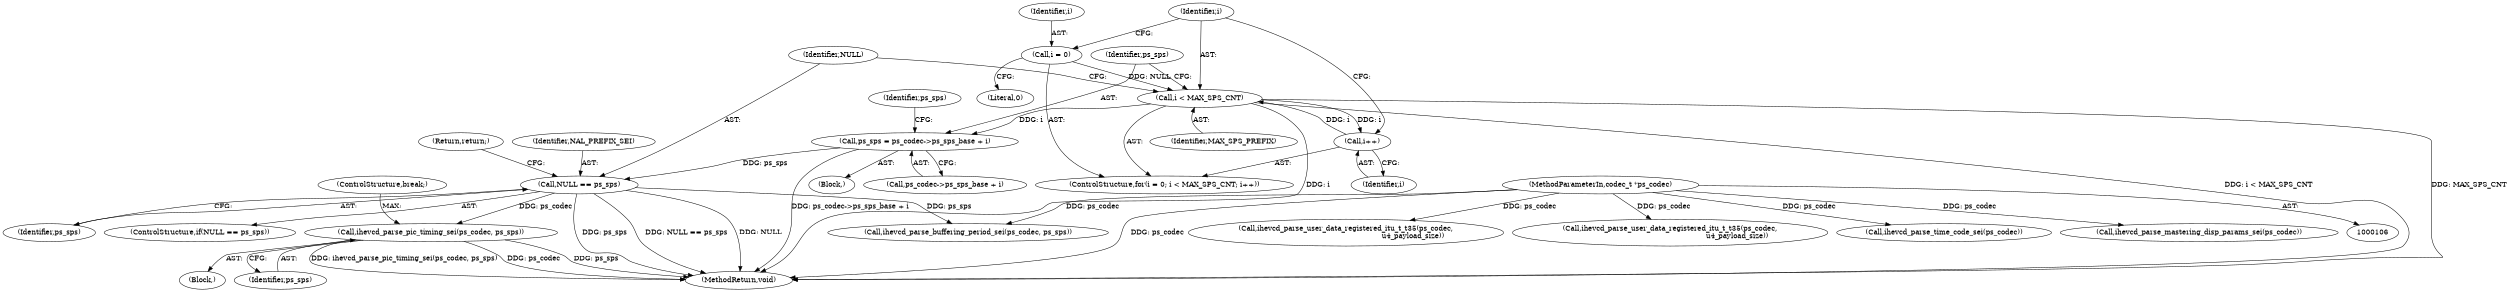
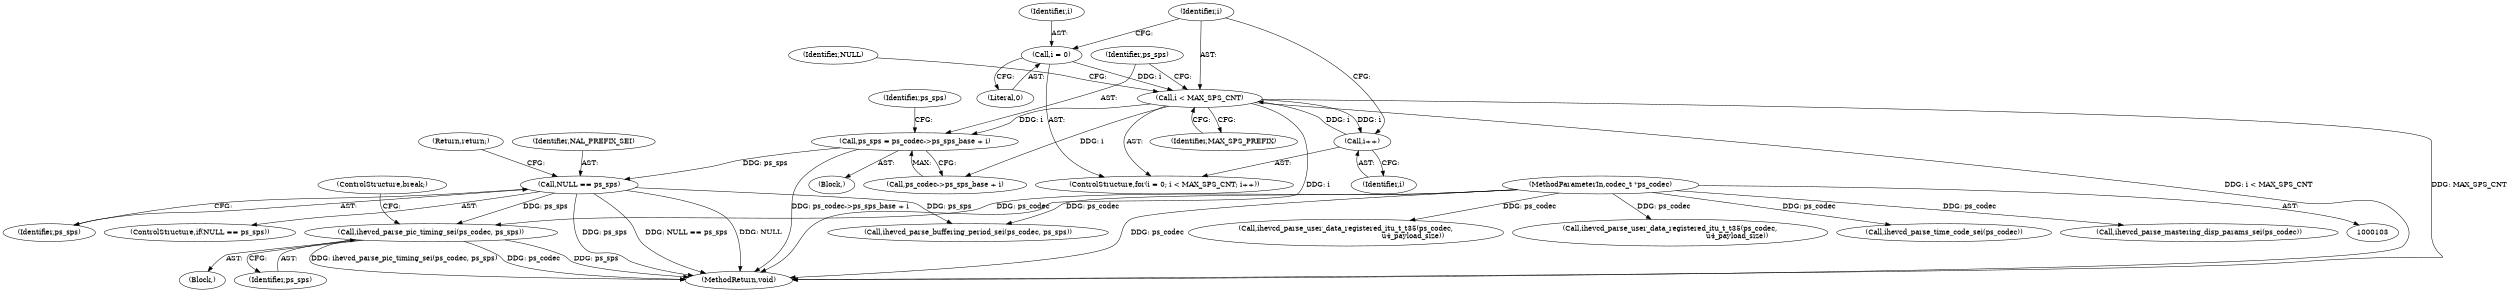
edge "(Call,i = 0)" -> "(Call,i < MAX_SPS_CNT)": label "DDG: NULL" -> "DDG: i"
edge "(Literal,0)" -> "(Call,i = 0)": added, label "AST:"
edge "(Call,i < MAX_SPS_CNT)" -> "(Identifier,MAX_SPS_PREFIX)": added, label "CFG:"
edge "(Identifier,MAX_SPS_PREFIX)" -> "(Call,i < MAX_SPS_CNT)": label "AST: " -> "CFG: "
edge "(Identifier,NULL)" -> "(Call,NULL == ps_sps)": removed, label "AST:"
edge "(Call,i < MAX_SPS_CNT)" -> "(Call,ps_codec->ps_sps_base + i)": added, label "DDG: i"
edge "(Call,ps_codec->ps_sps_base + i)" -> "(Call,ps_sps = ps_codec->ps_sps_base + i)": label "AST: " -> "MAX: "
edge "(MethodParameterIn,codec_t *ps_codec)" -> "(Call,ihevcd_parse_pic_timing_sei(ps_codec, ps_sps))": added, label "DDG: ps_codec"
edge "(ControlStructure,break;)" -> "(Call,ihevcd_parse_pic_timing_sei(ps_codec, ps_sps))": label "MAX: " -> "CFG: "
edge "(Call,NULL == ps_sps)" -> "(Call,ihevcd_parse_pic_timing_sei(ps_codec, ps_sps))": label "DDG: ps_codec" -> "DDG: ps_sps"
node "1000106": label "1000106" -> "1000103"
